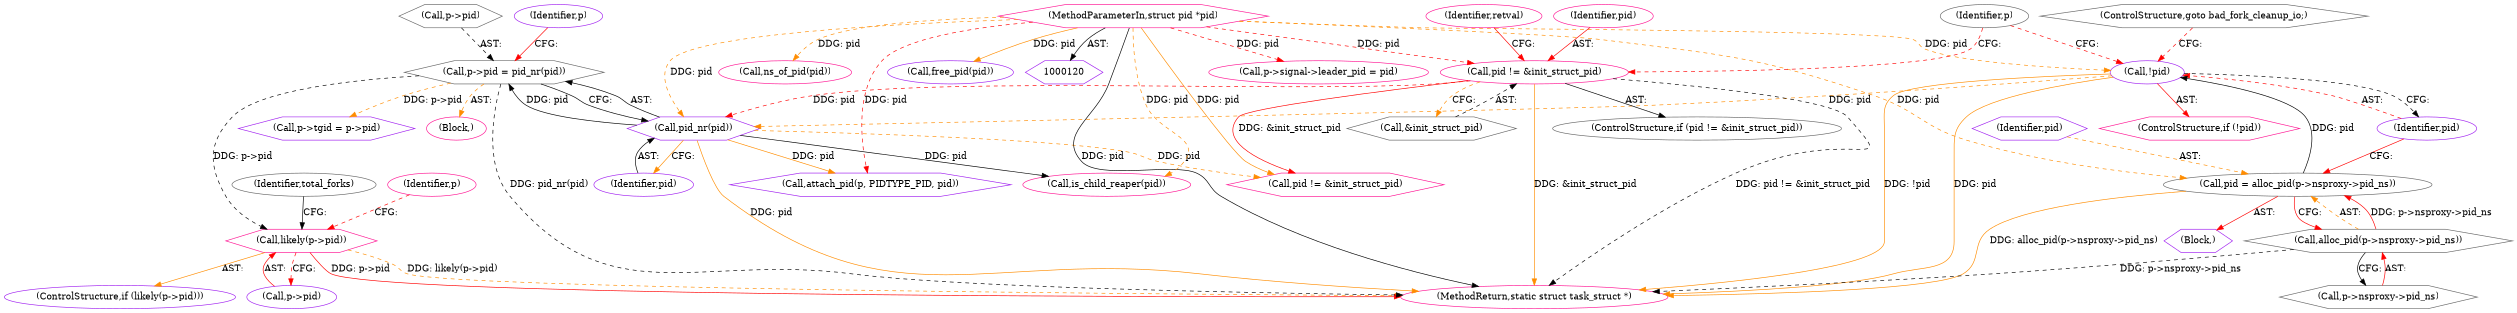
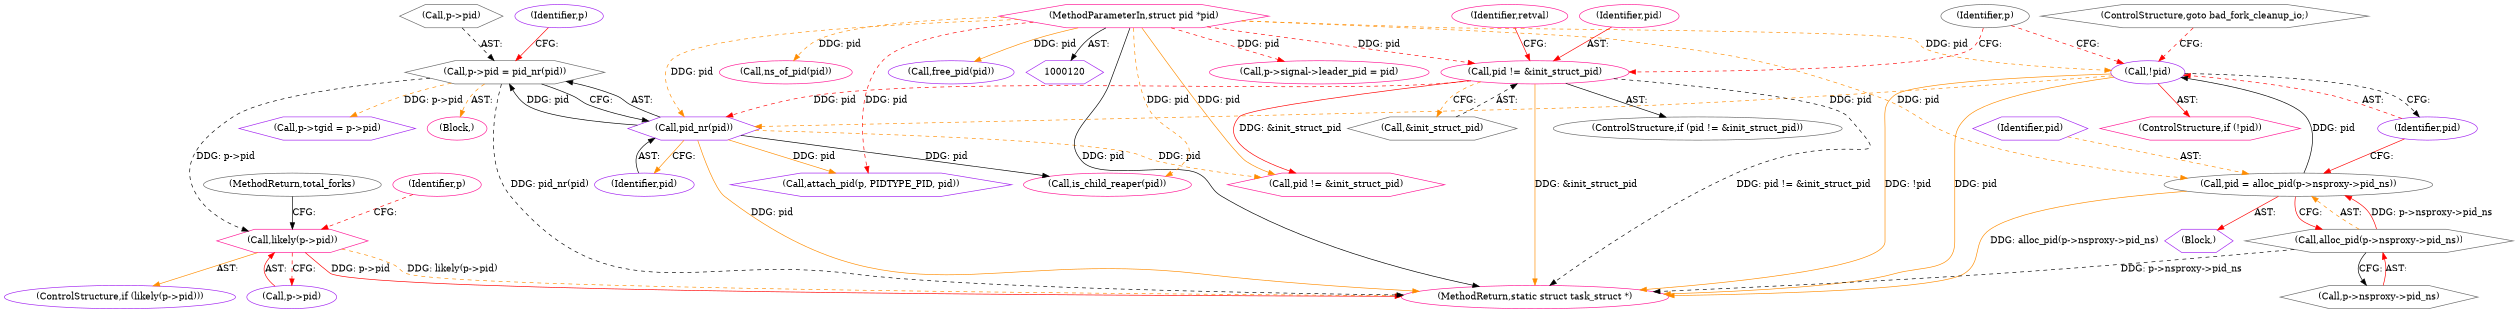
node "(Identifier,total_forks)": label "(Identifier,total_forks)" -> "(MethodReturn,total_forks)"
